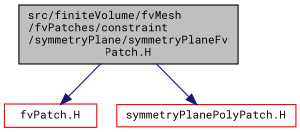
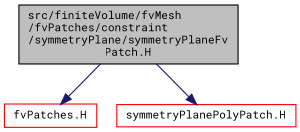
node "fvPatch.H": label "fvPatch.H" -> "fvPatches.H"
